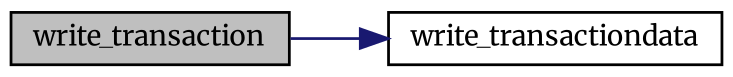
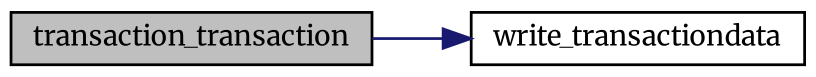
node "write_transaction": label "write_transaction" -> "transaction_transaction"
